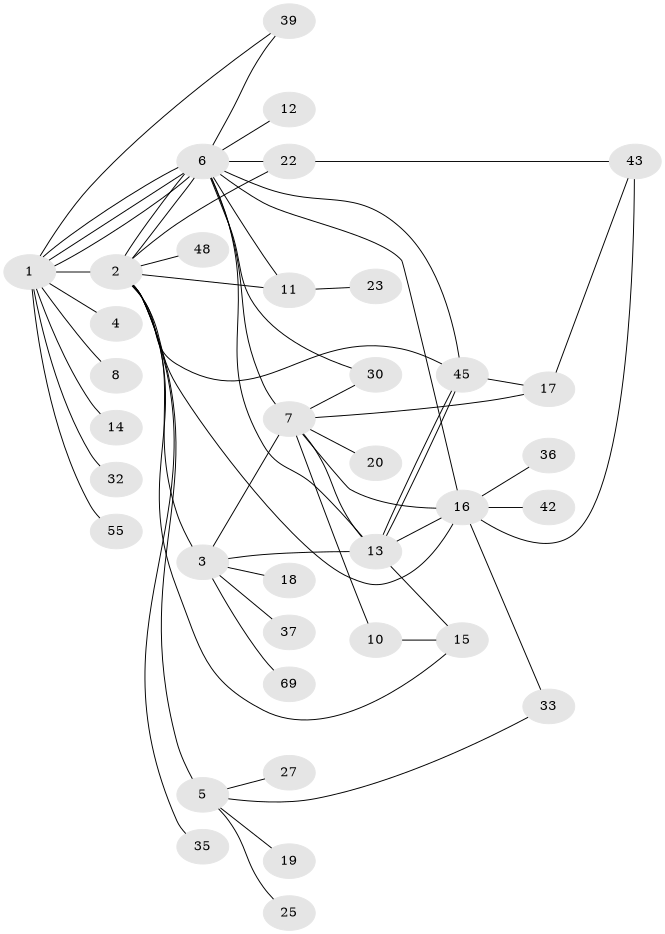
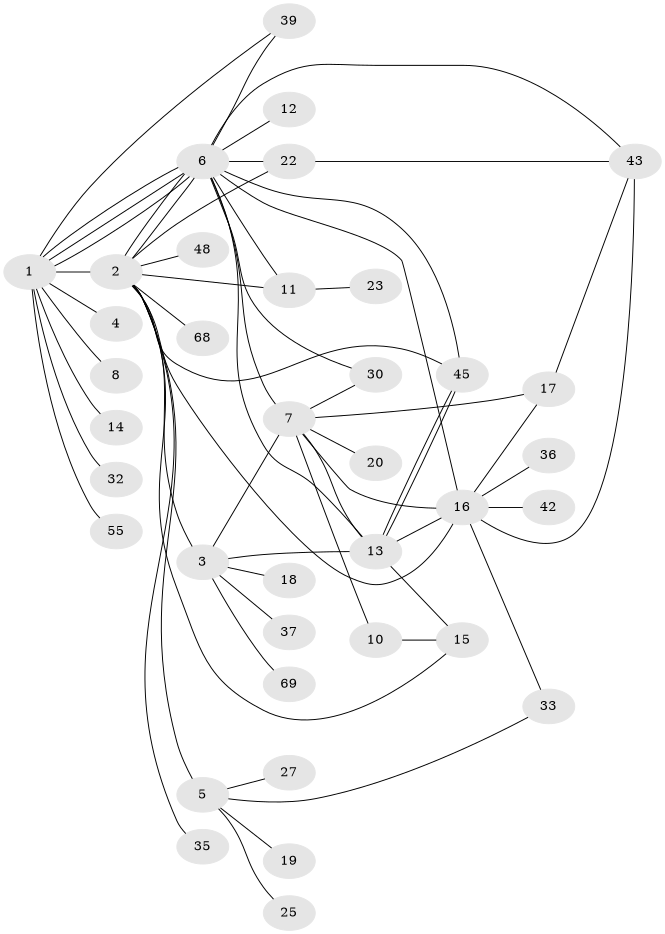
edge "6" -- "43": added
node "68": added
edge "45" -- "17": now "16" -- "17"
